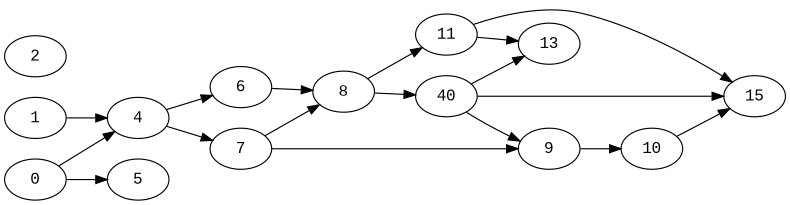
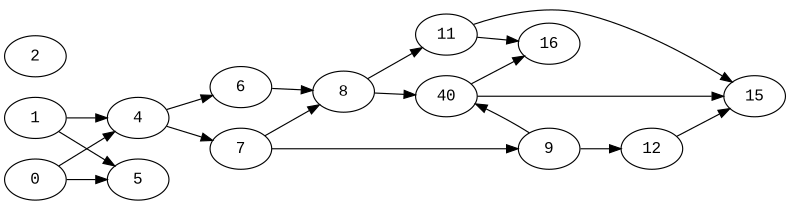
node "13": label "13" -> "16"
edge "40" -> "9": reversed
edge "1" -> "5": added
node "10": label "10" -> "12"
